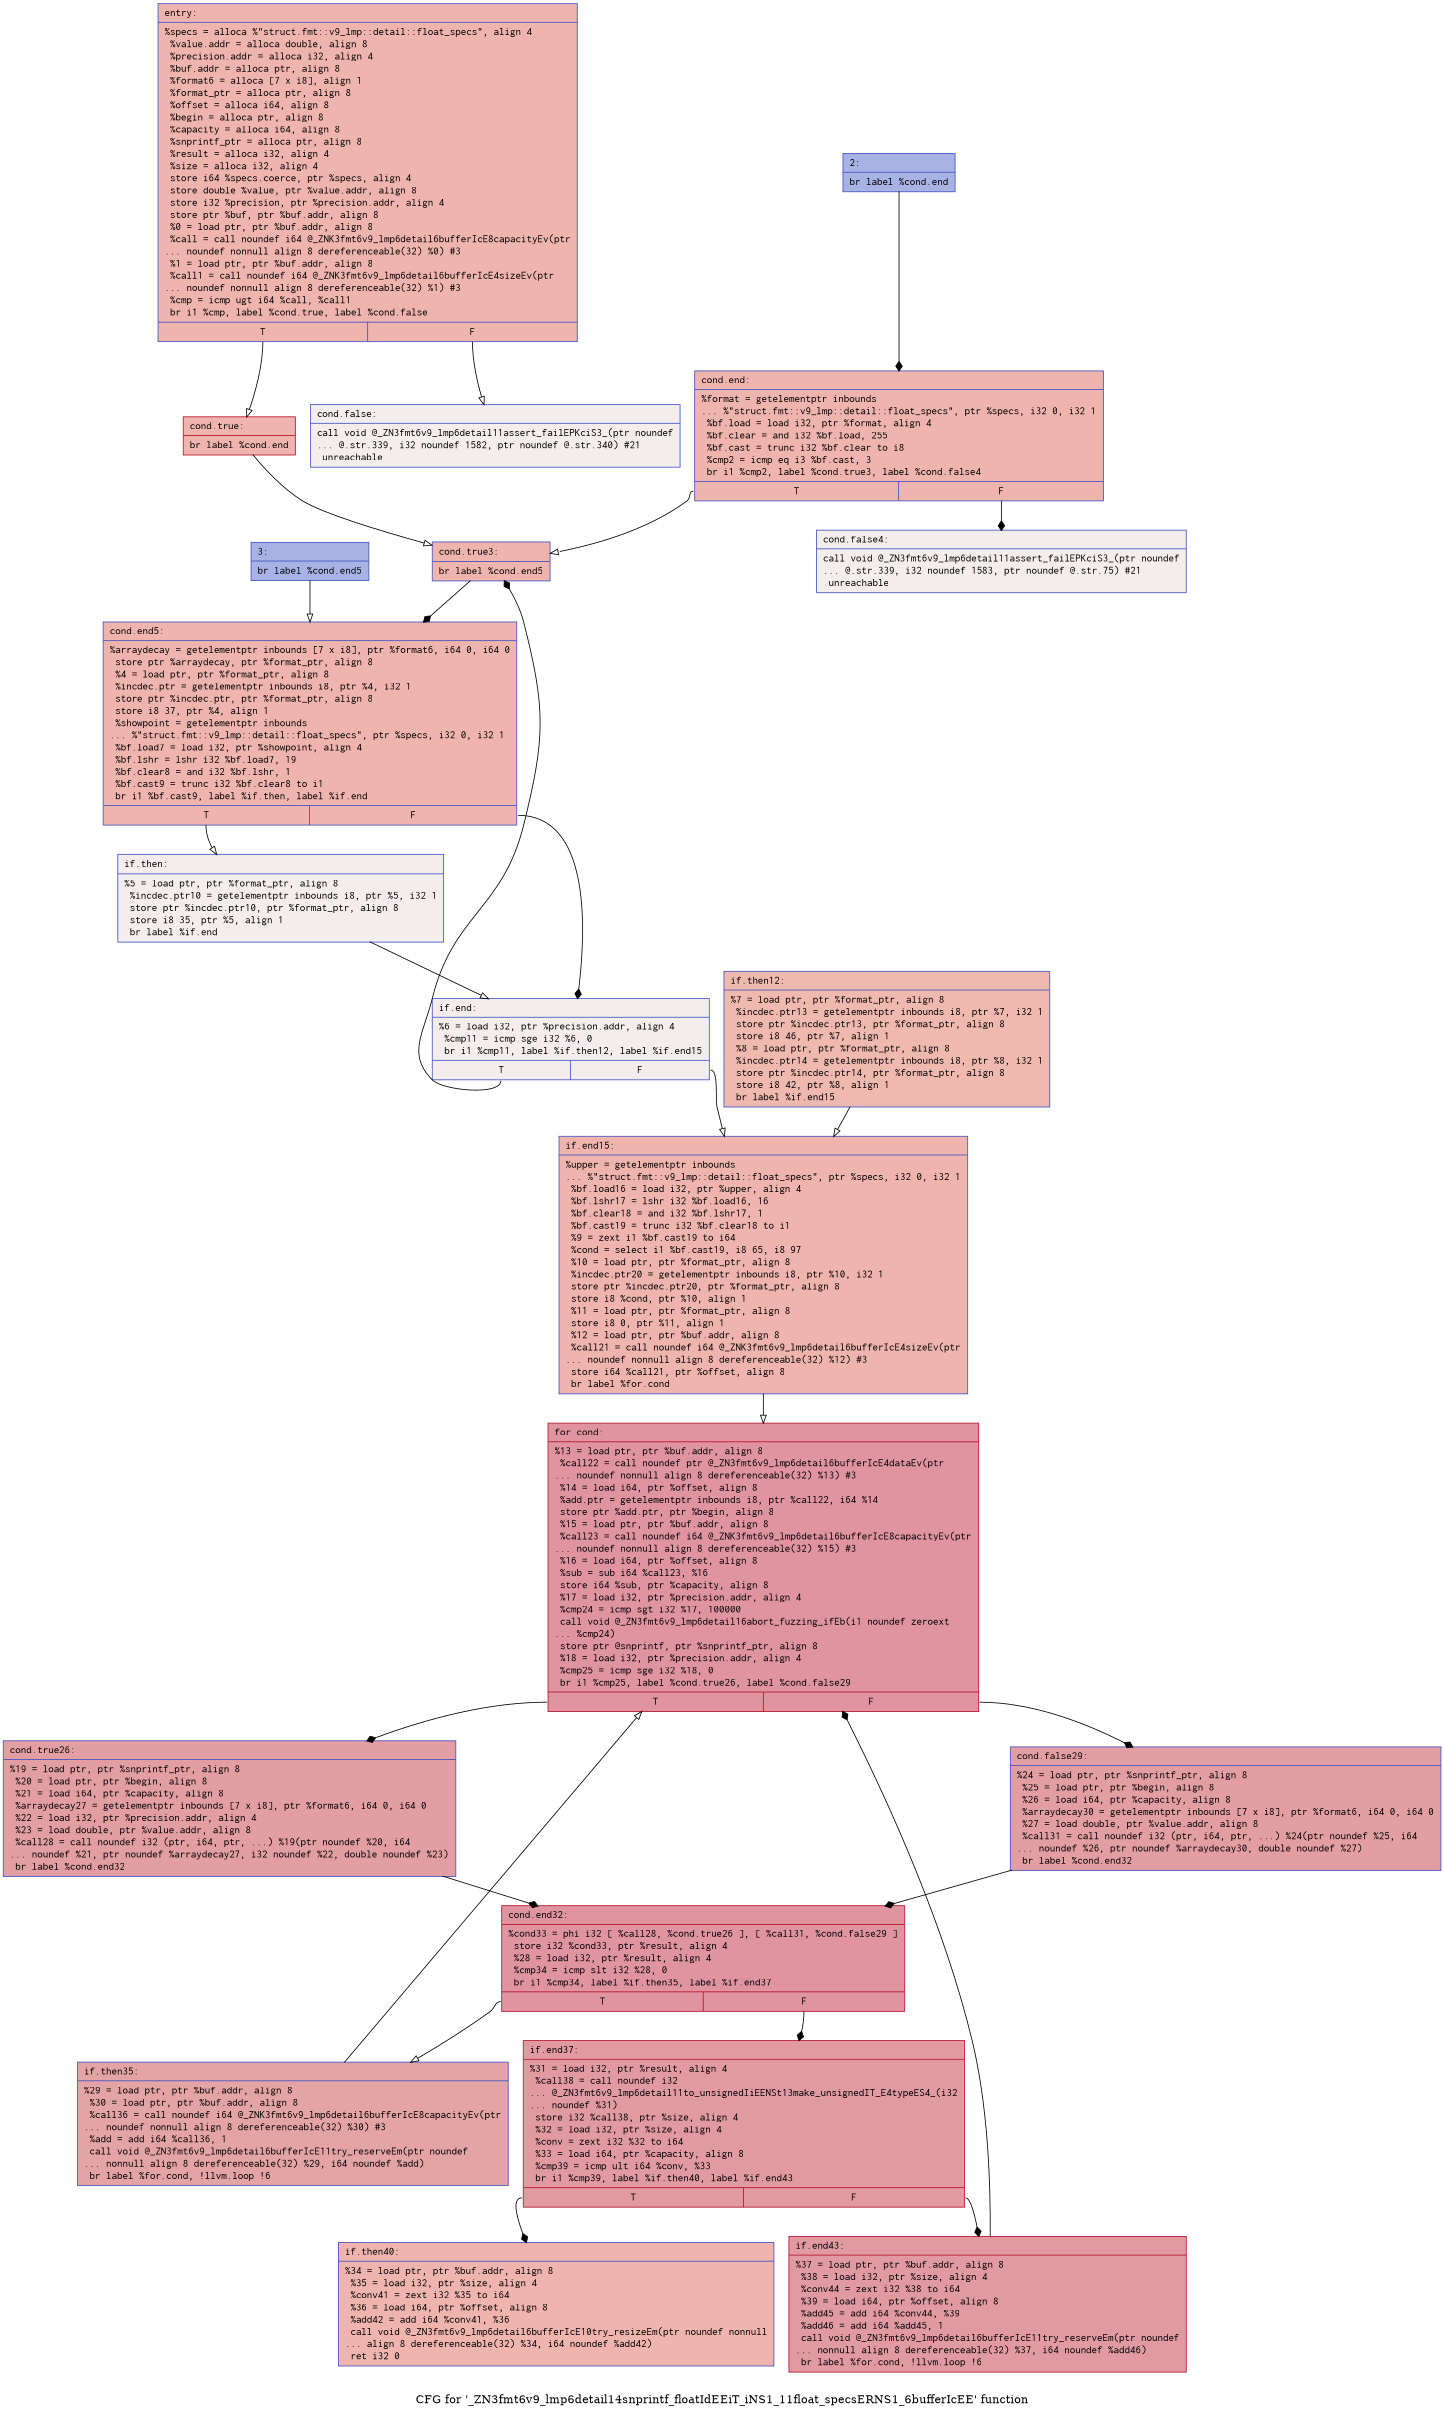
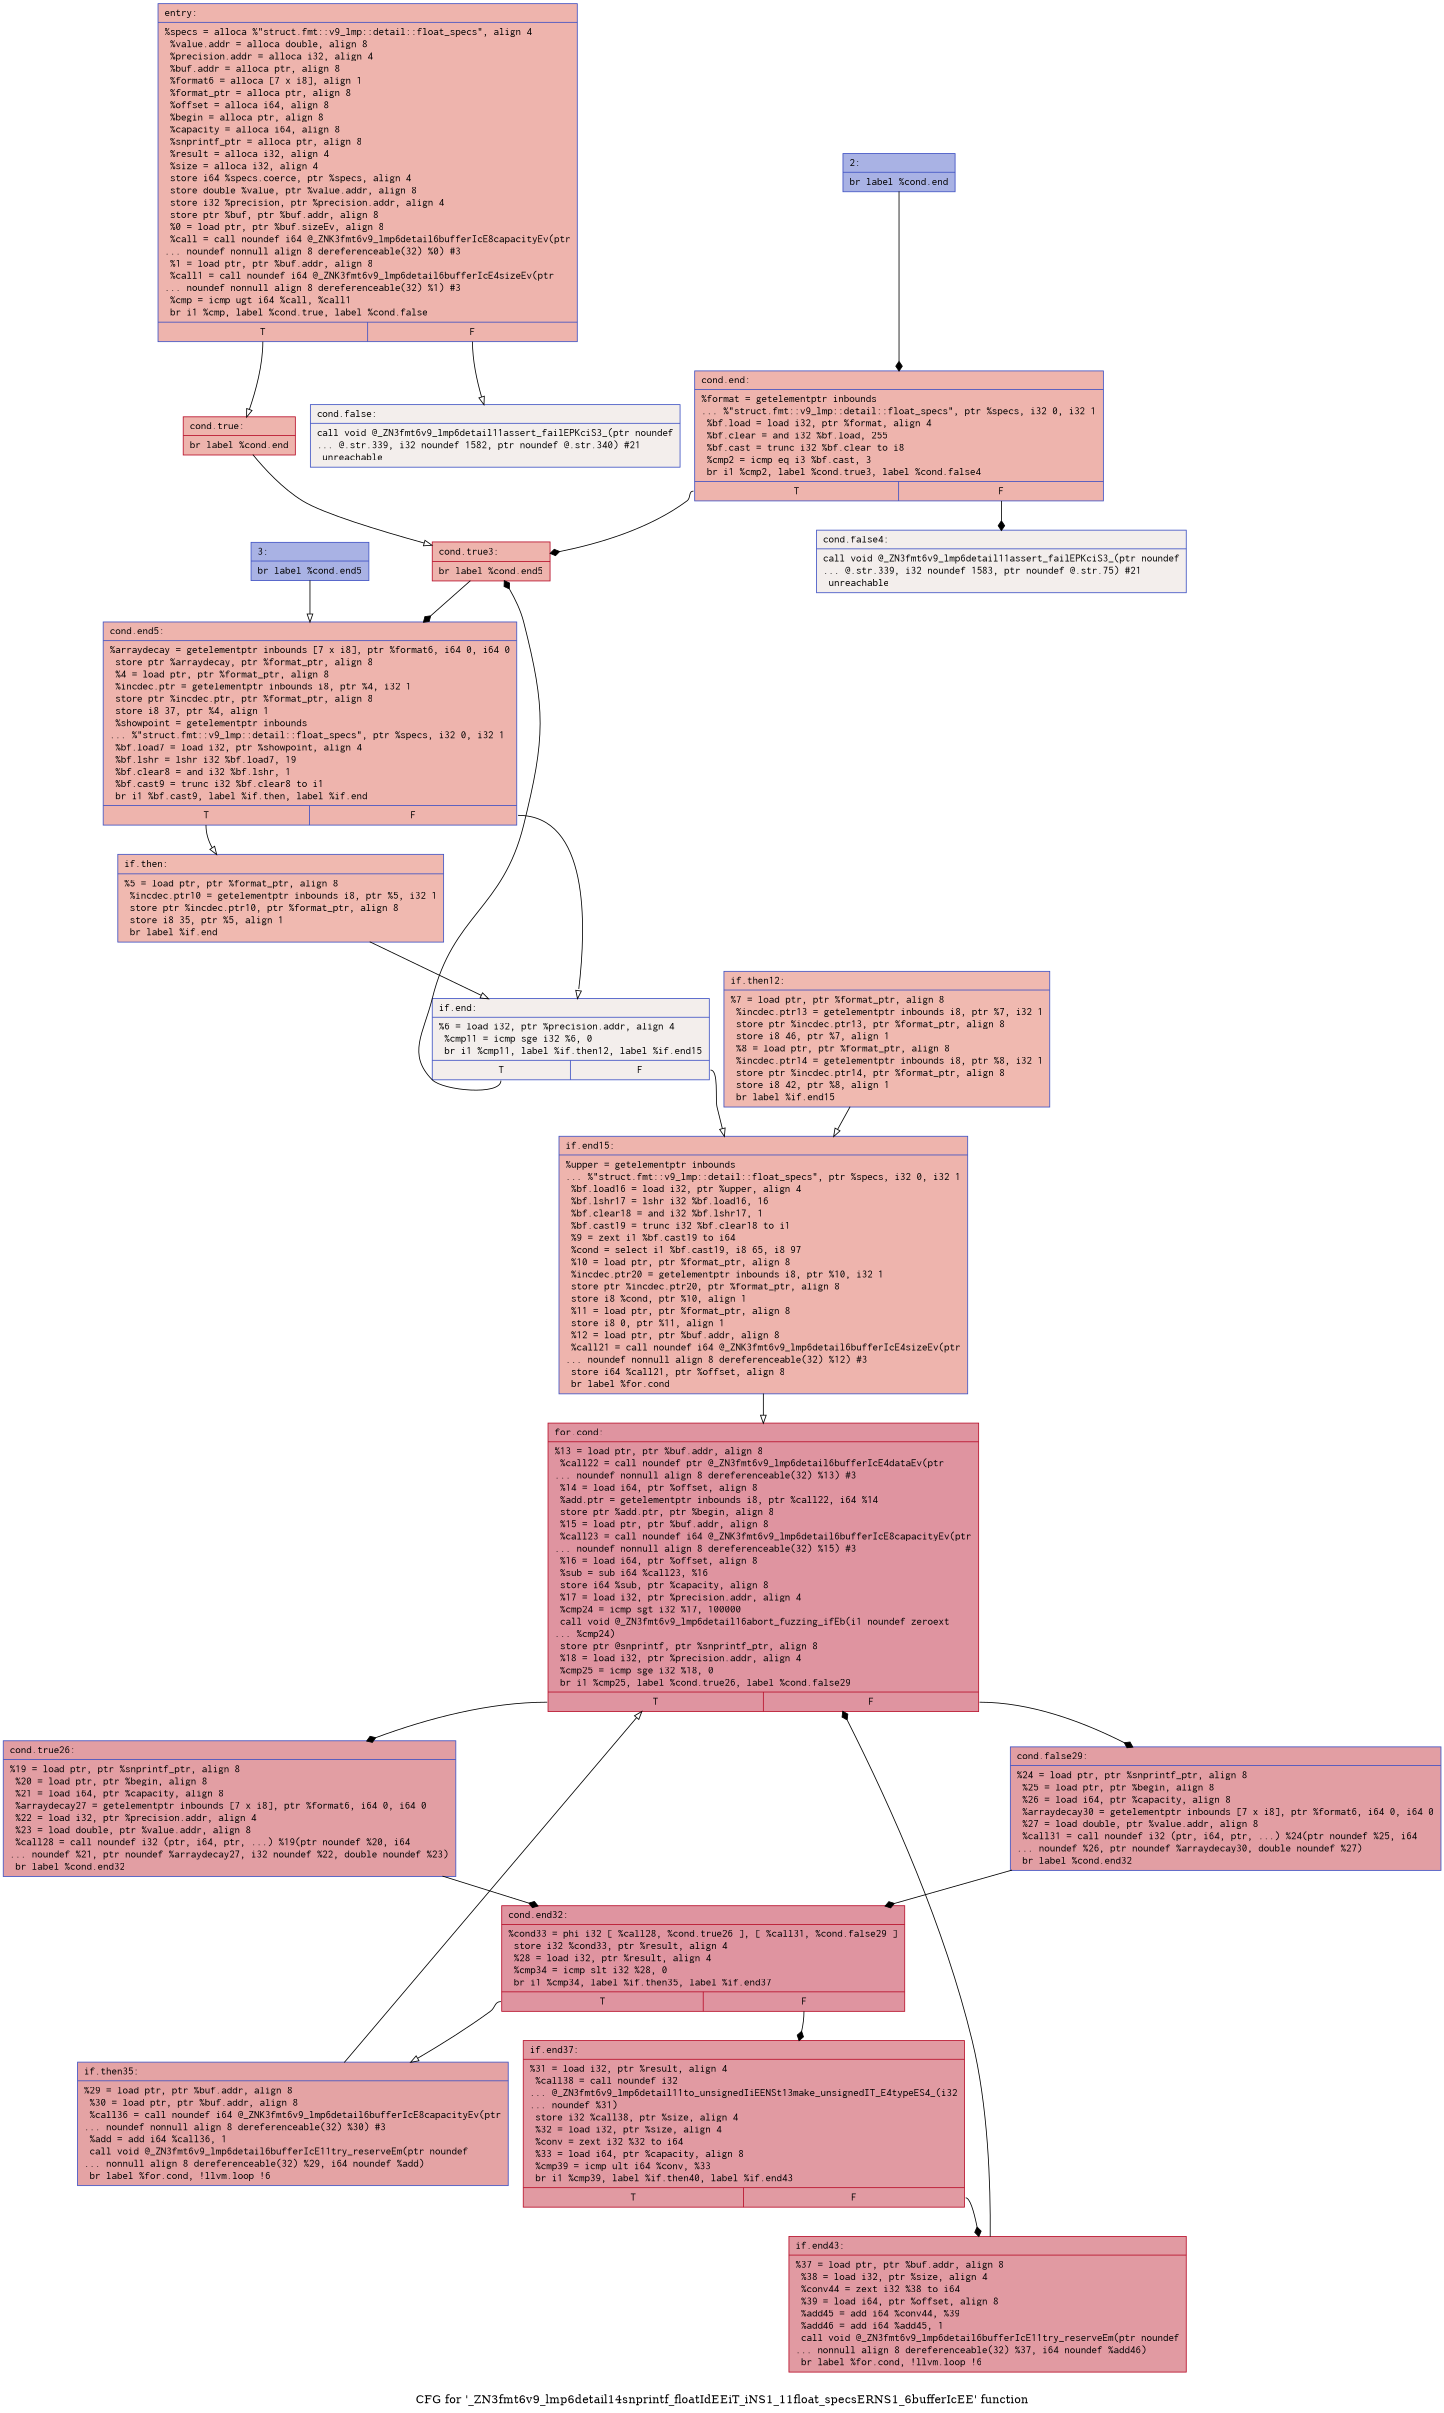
node "entry:": text "%0 = load ptr, ptr %buf.addr, align 8" -> "%0 = load ptr, ptr %buf.sizeEv, align 8"
edge "cond.end:" -> "cond.true3:": arrowhead onormal -> diamond
node "cond.true3:": color #3d50c3ff -> #b70d28ff
edge "cond.end5:" -> "if.end:": arrowhead diamond -> onormal
node "if.then:": fillcolor #e3d9d370 -> #de614d70
node "if.then40:": removed
